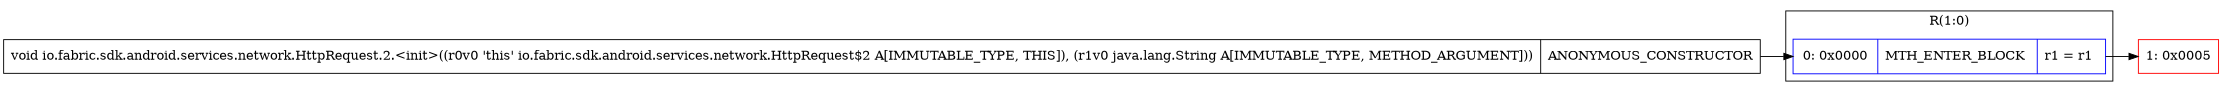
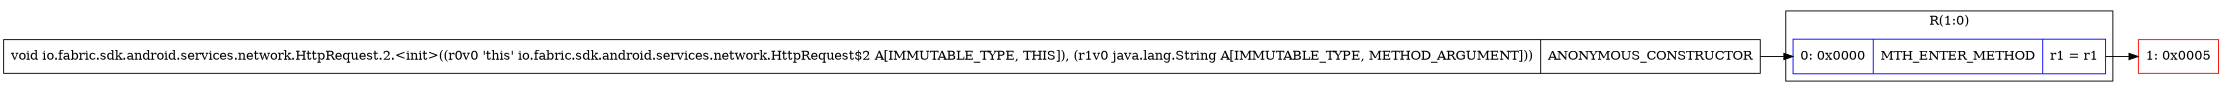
node "0: 0x0000": text "MTH_ENTER_BLOCK" -> "MTH_ENTER_METHOD"
